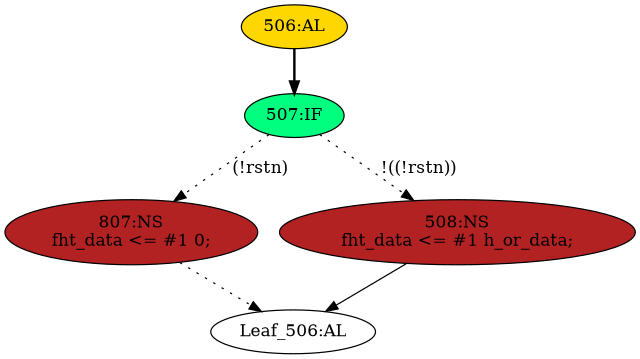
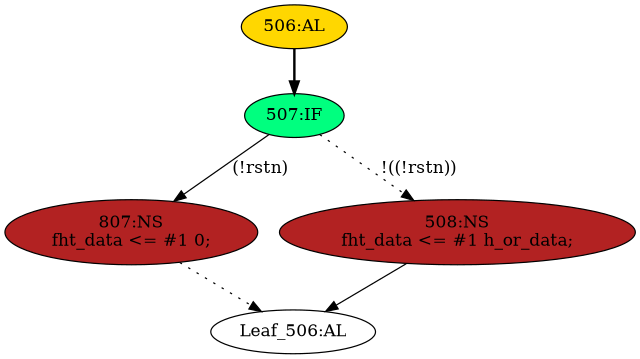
edge "507:IF" -> "807:NS fht_data <= #1 0;": style dotted -> solid
